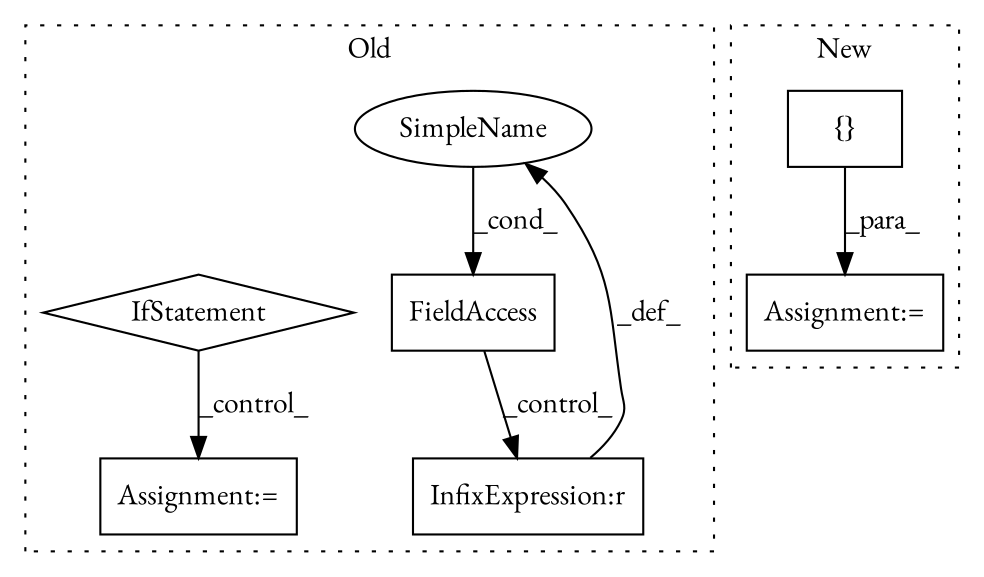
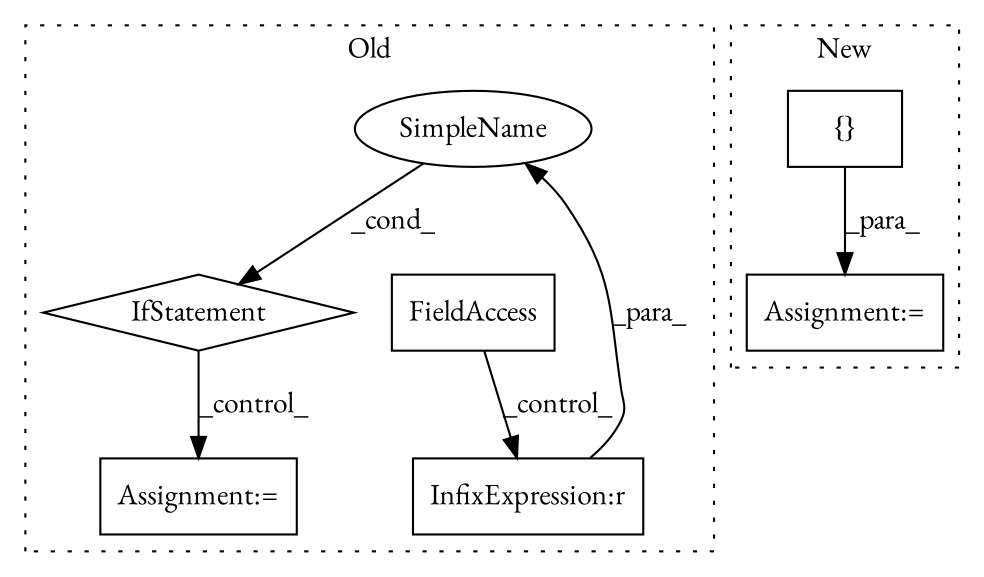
edge "SimpleName" -> "FieldAccess": now "SimpleName" -> "IfStatement"
edge "InfixExpression:r" -> "SimpleName": label "_def_" -> "_para_"
